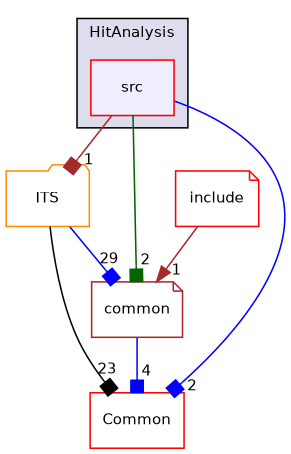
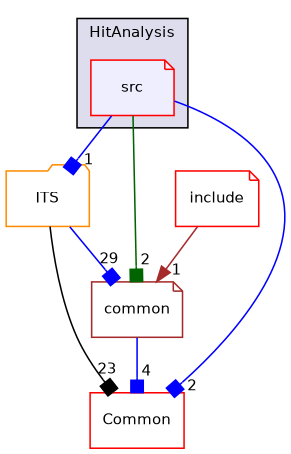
node "src": shape box -> note
edge "src" -> "ITS": color brown -> blue
